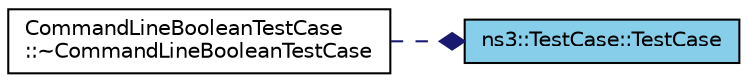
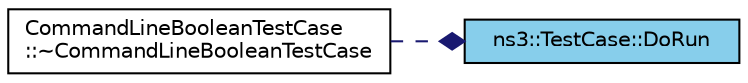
node "ns3::TestCase::TestCase": label "ns3::TestCase::TestCase" -> "ns3::TestCase::DoRun"
